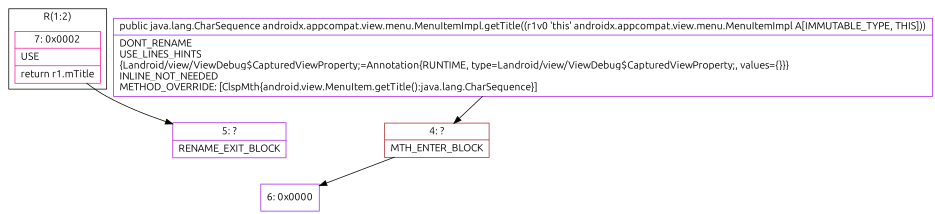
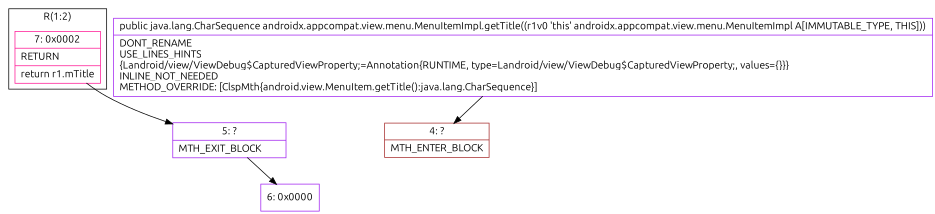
node "7: 0x0002": text "USE" -> "RETURN"
node "5: ?": text "RENAME_EXIT_BLOCK" -> "MTH_EXIT_BLOCK"
edge "4: ?" -> "6: 0x0000": now "5: ?" -> "6: 0x0000"
